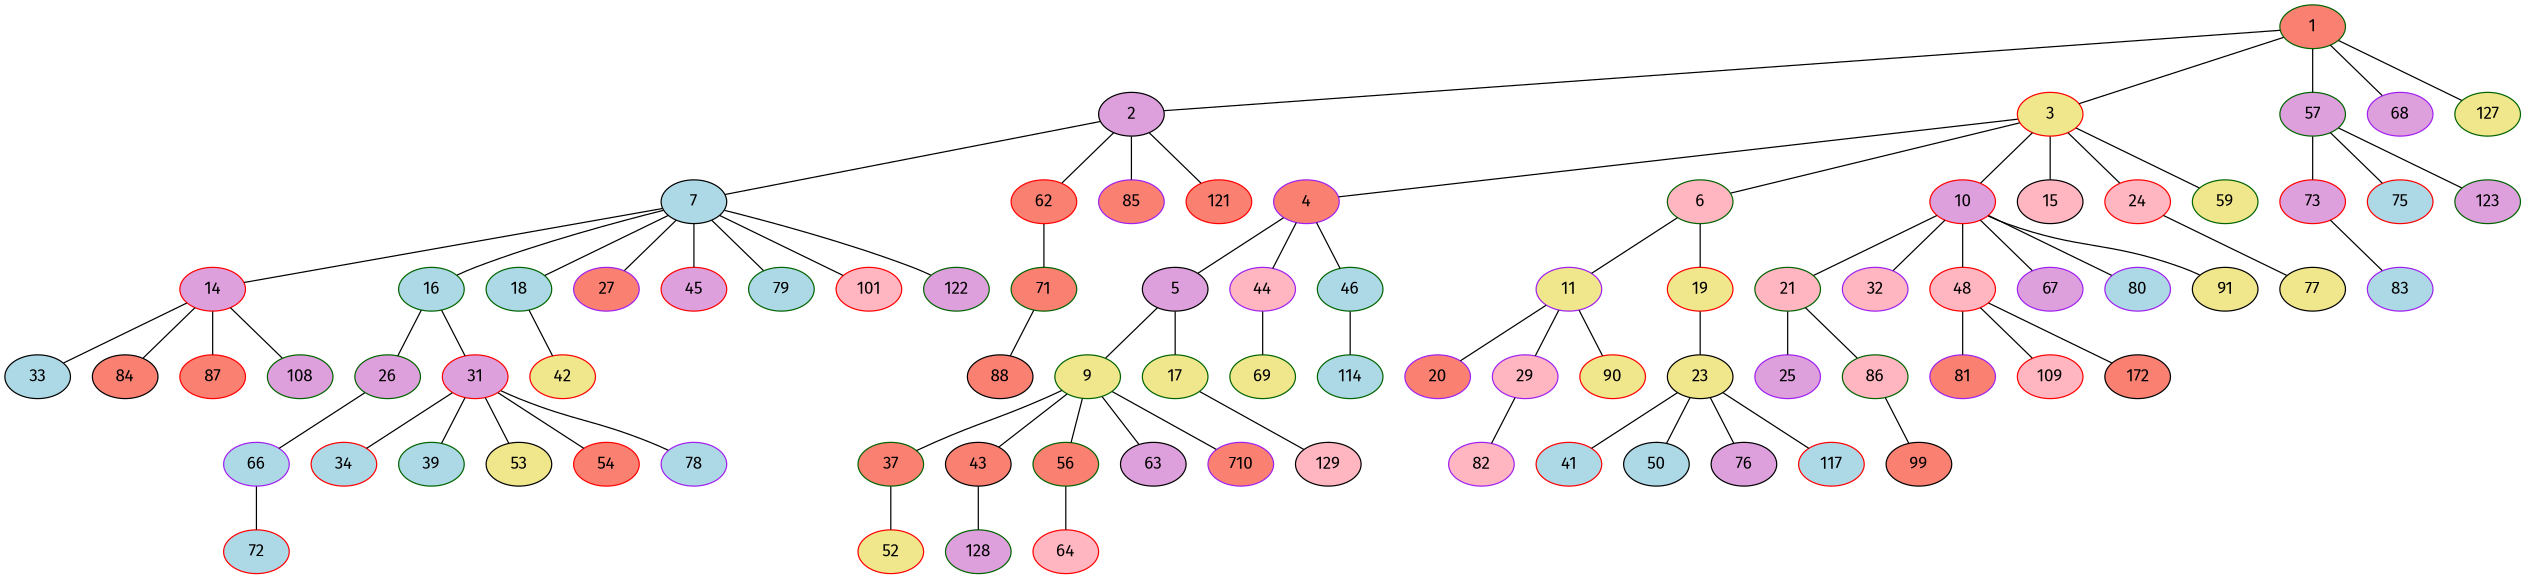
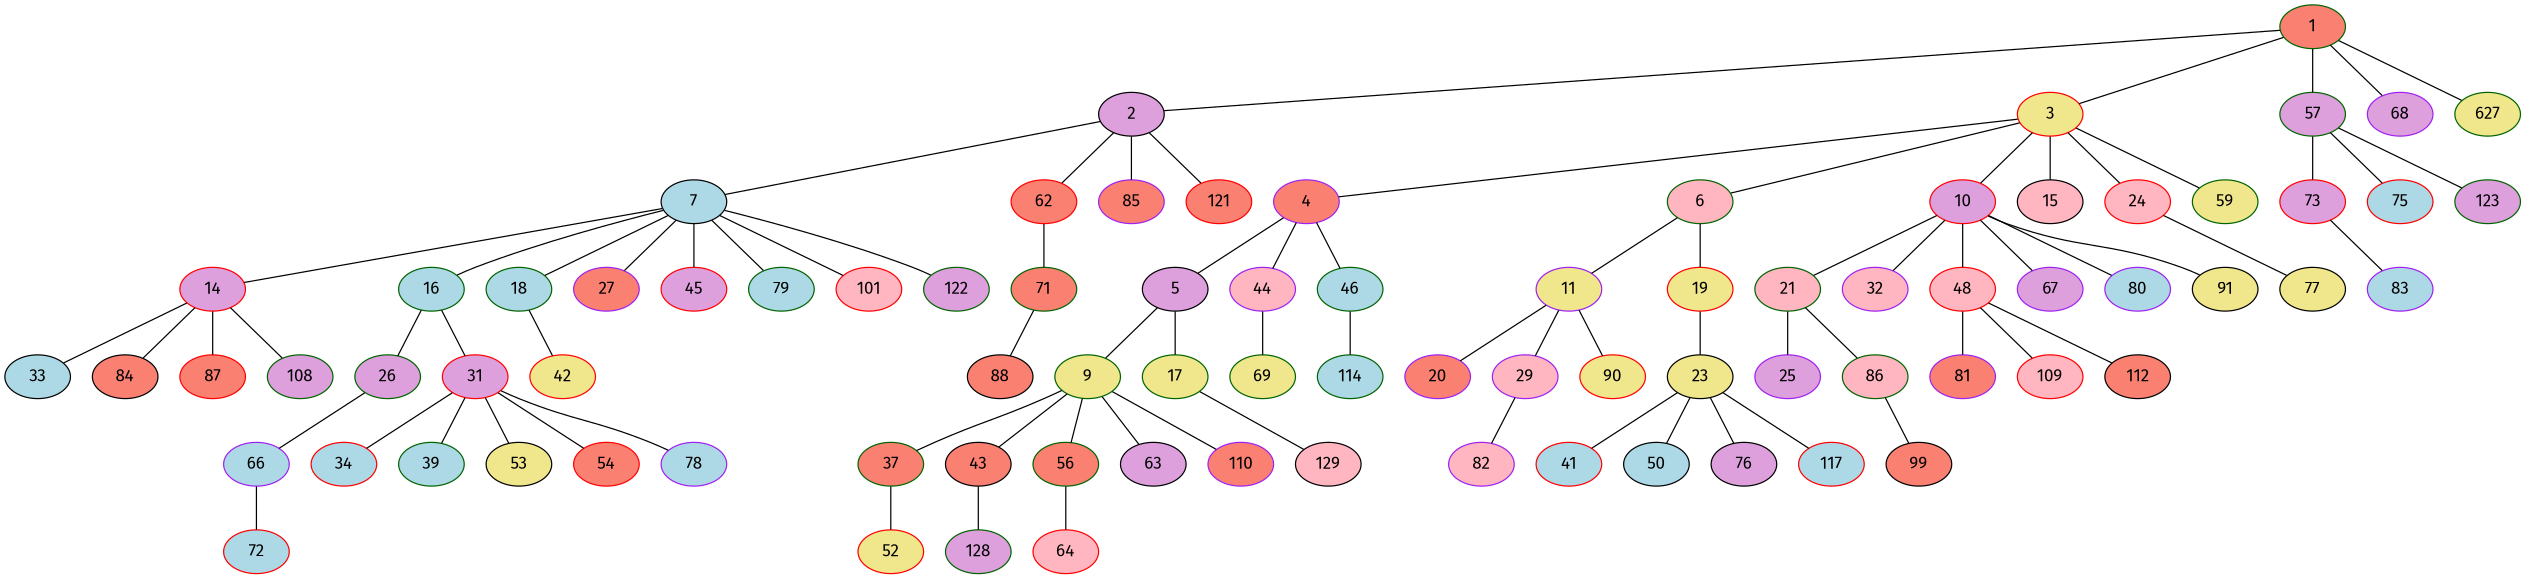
node "127": label "127" -> "627"
node "172": label "172" -> "112"
node "710": label "710" -> "110"
